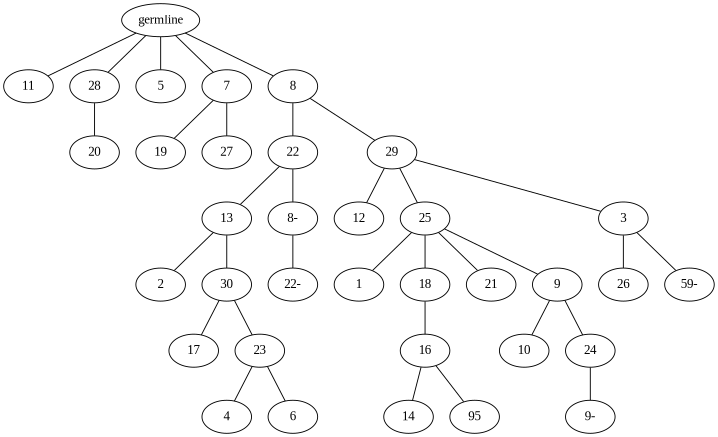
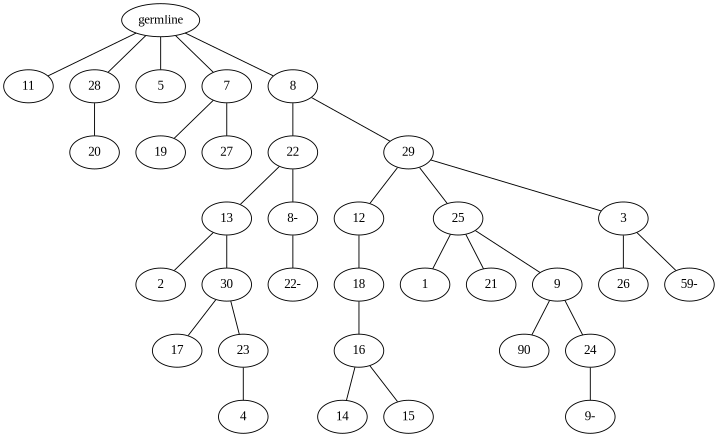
edge "25" -- "18": now "12" -- "18"
node "10": label "10" -> "90"
node "6": removed
node "95": label "95" -> "15"
